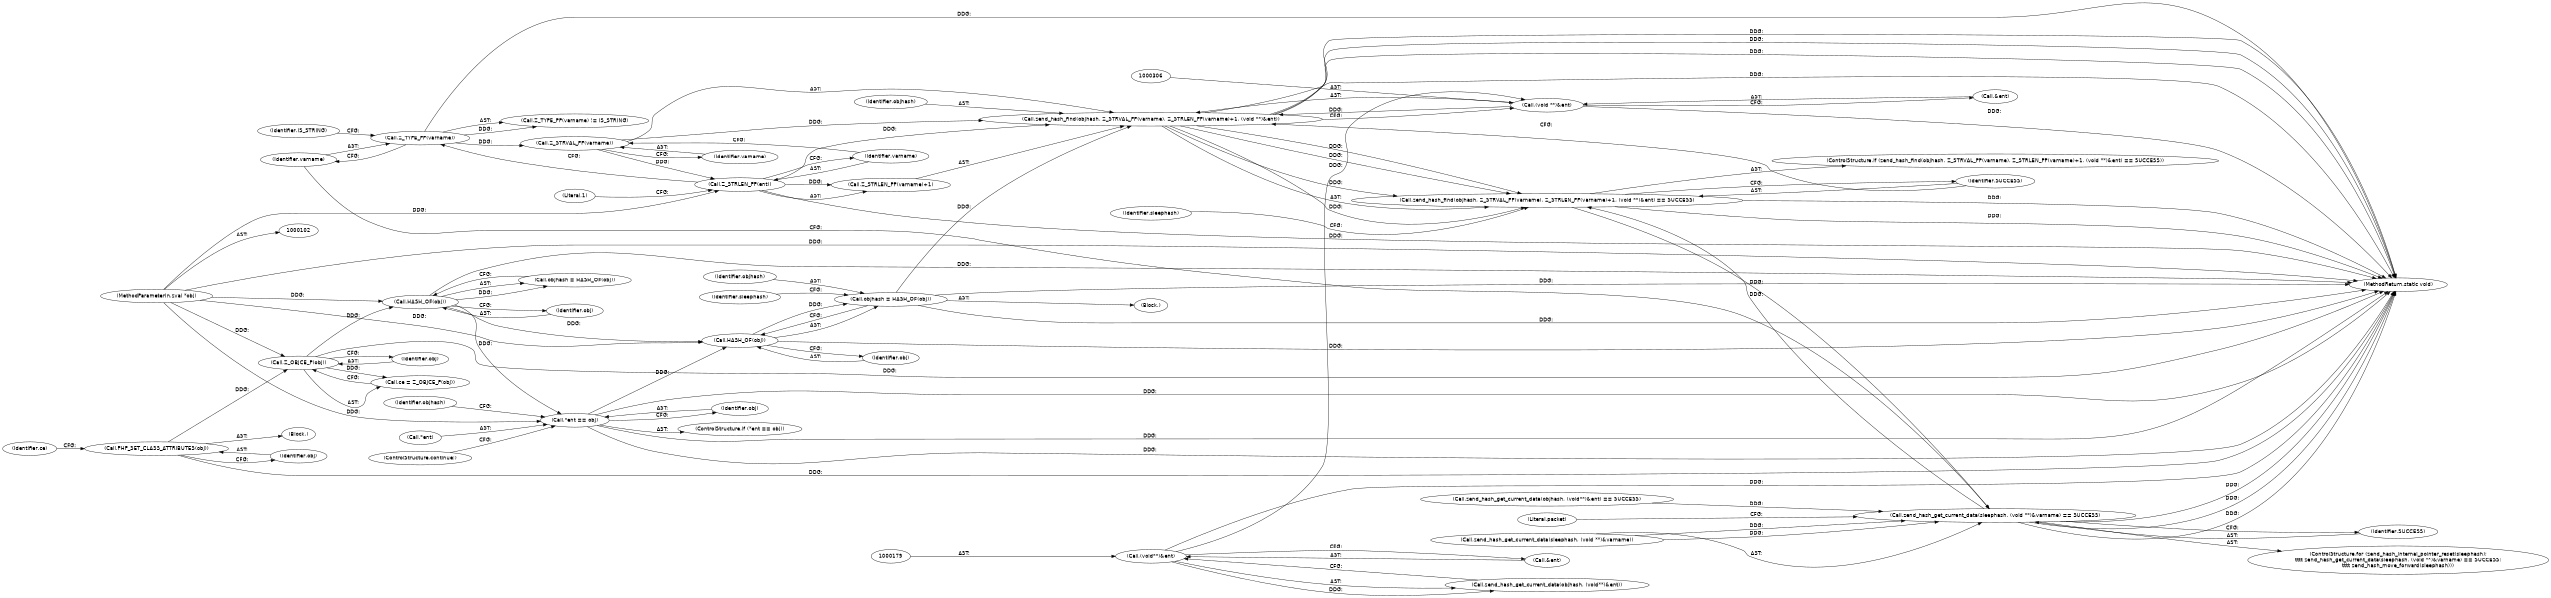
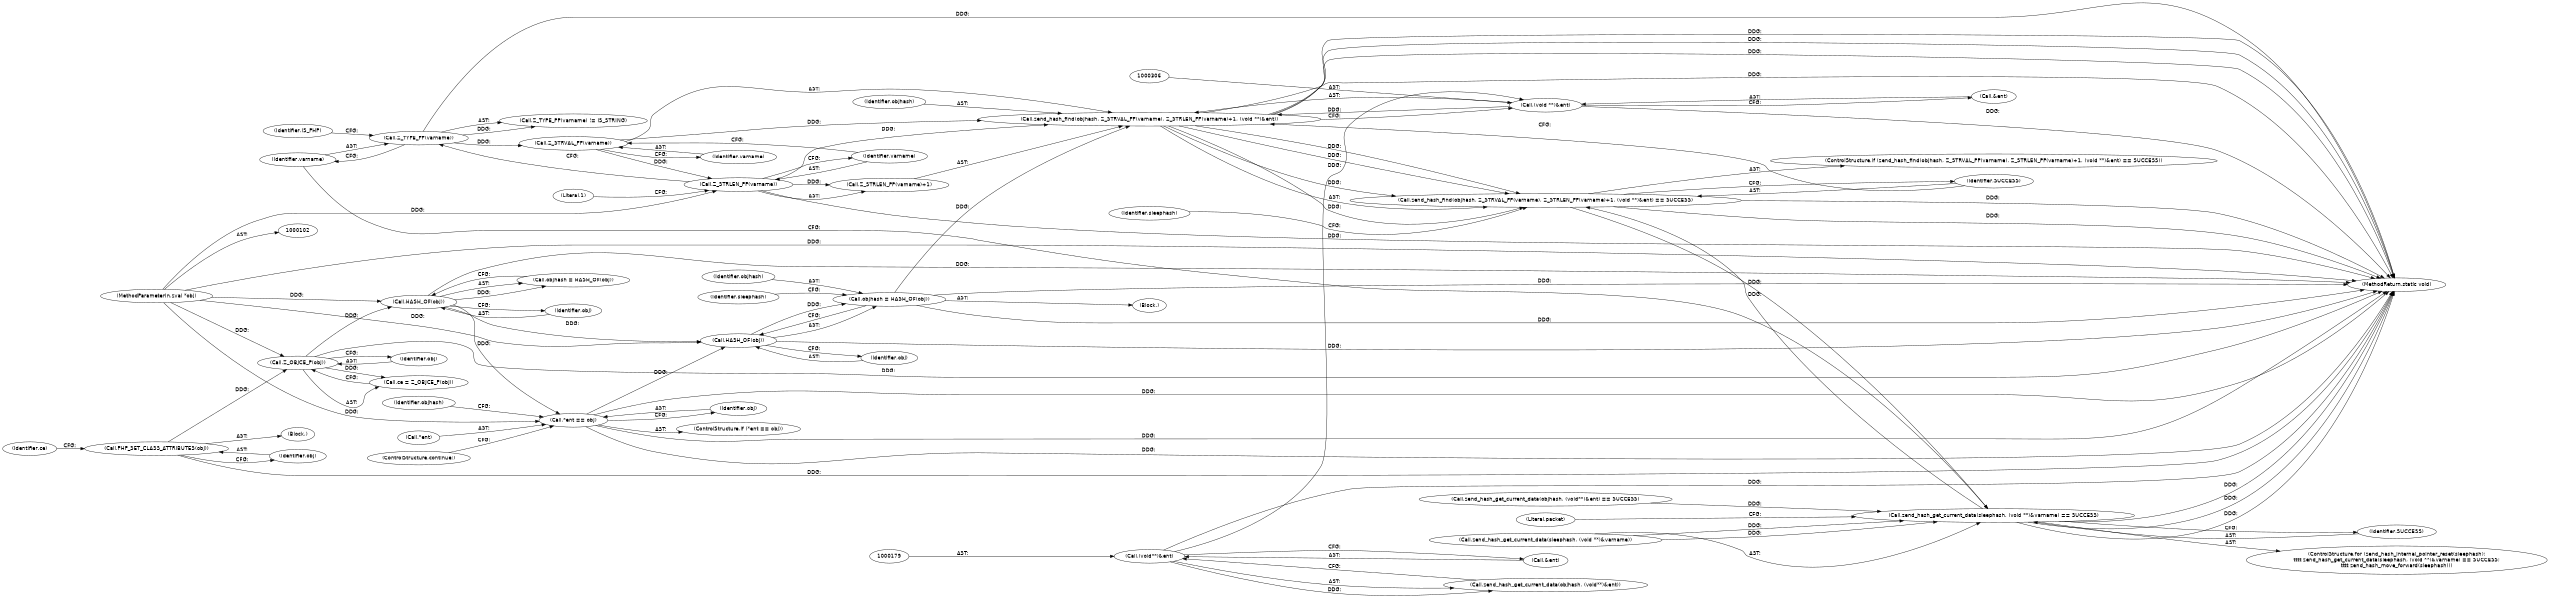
node "(Identifier,IS_STRING)": label "(Identifier,IS_STRING)" -> "(Identifier,IS_PHP)"
node "(Call,Z_STRLEN_PP(ent))": label "(Call,Z_STRLEN_PP(ent))" -> "(Call,Z_STRLEN_PP(varname))"
